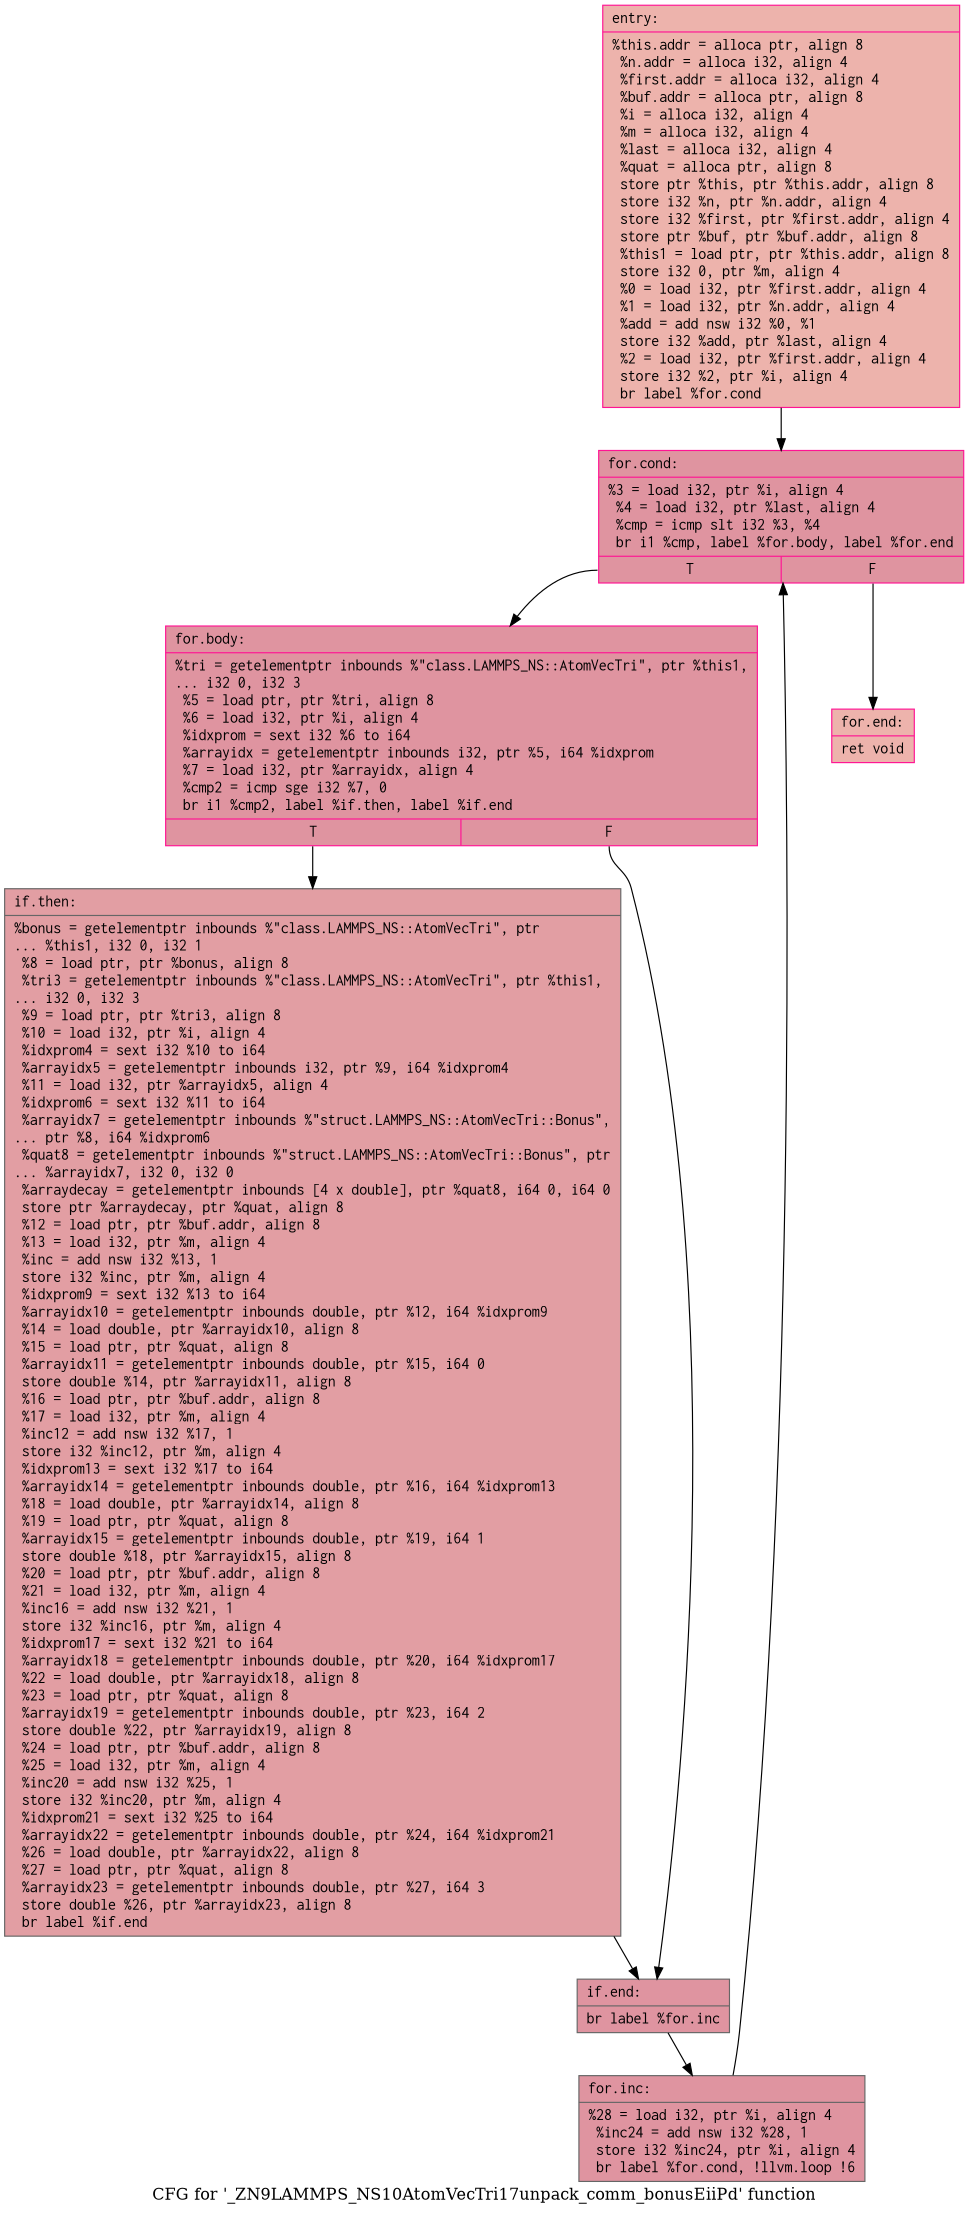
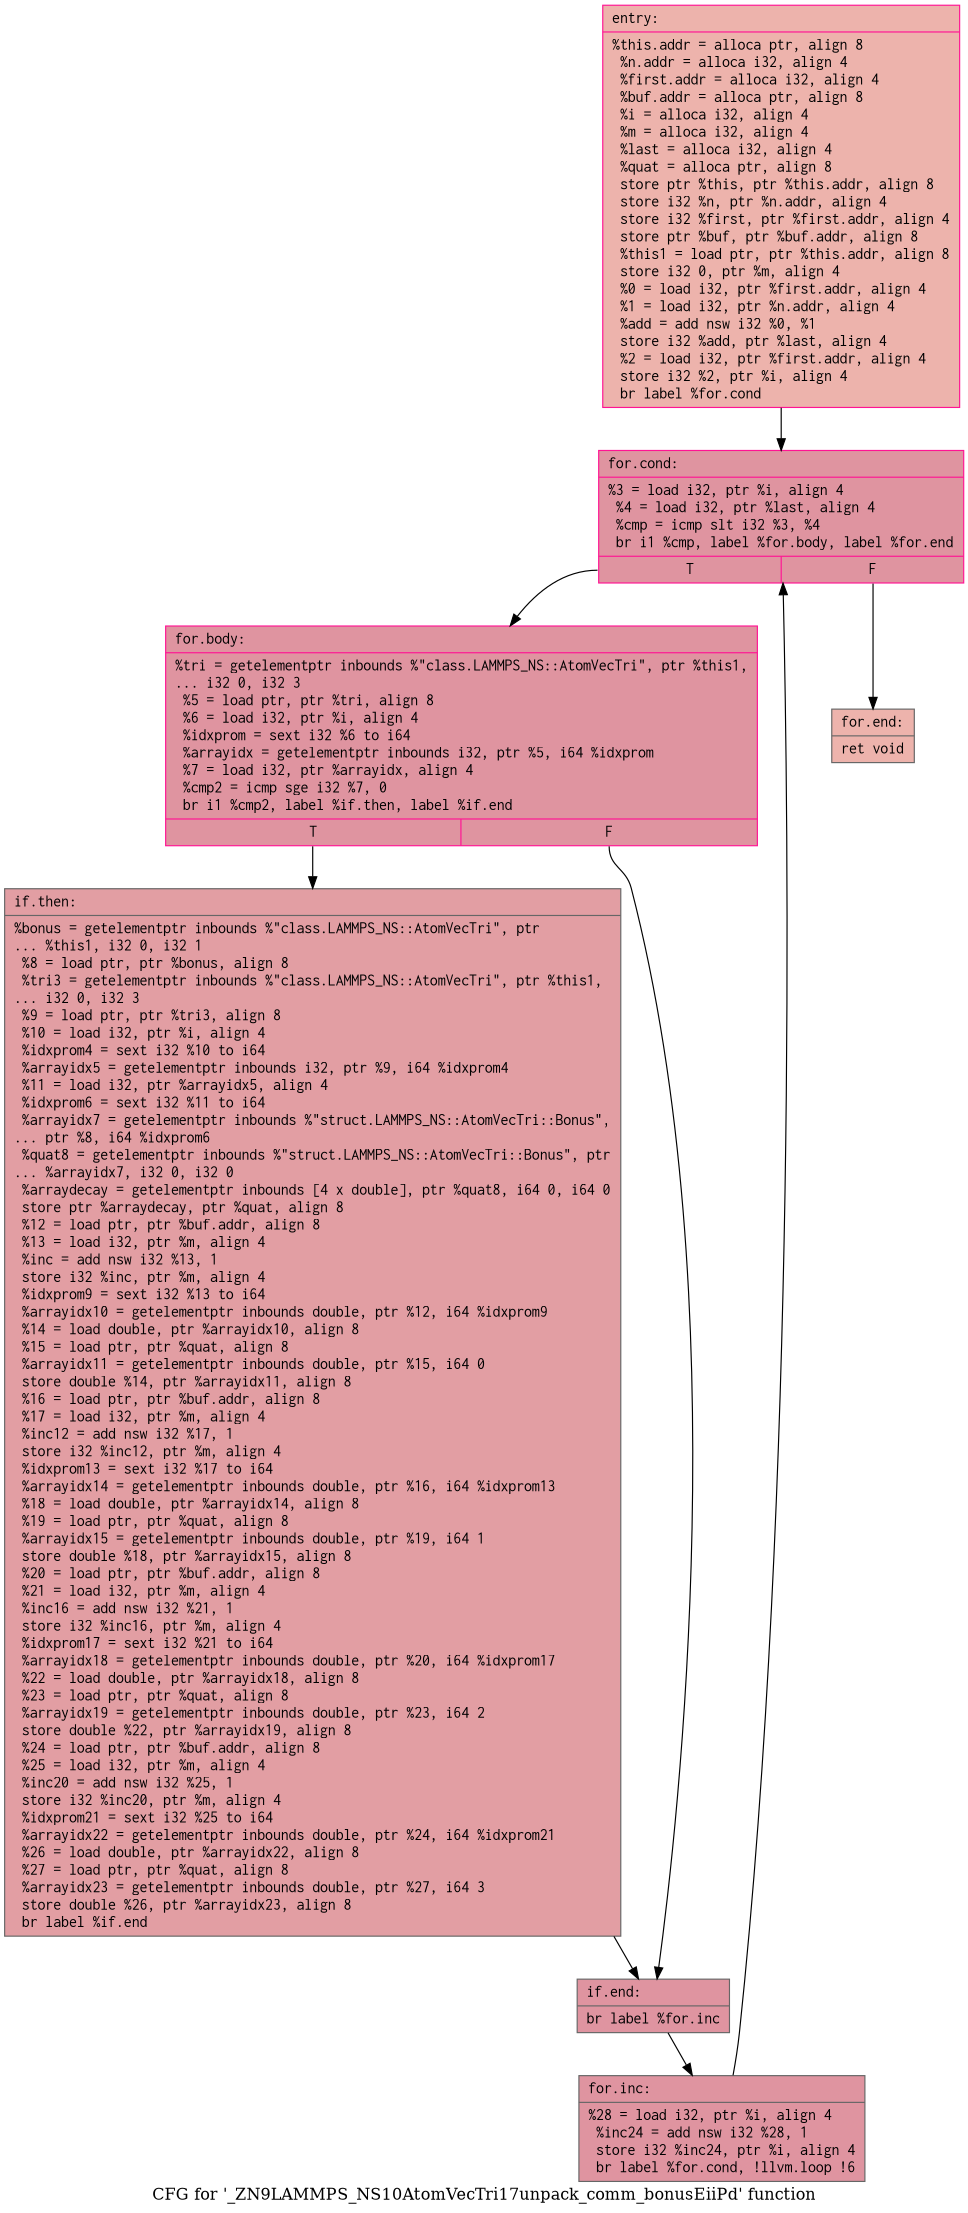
node "for.end:": color deeppink -> gray40
